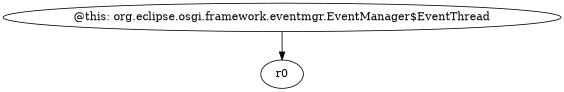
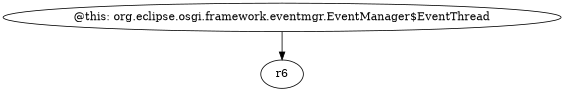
node "r0": label "r0" -> "r6"
